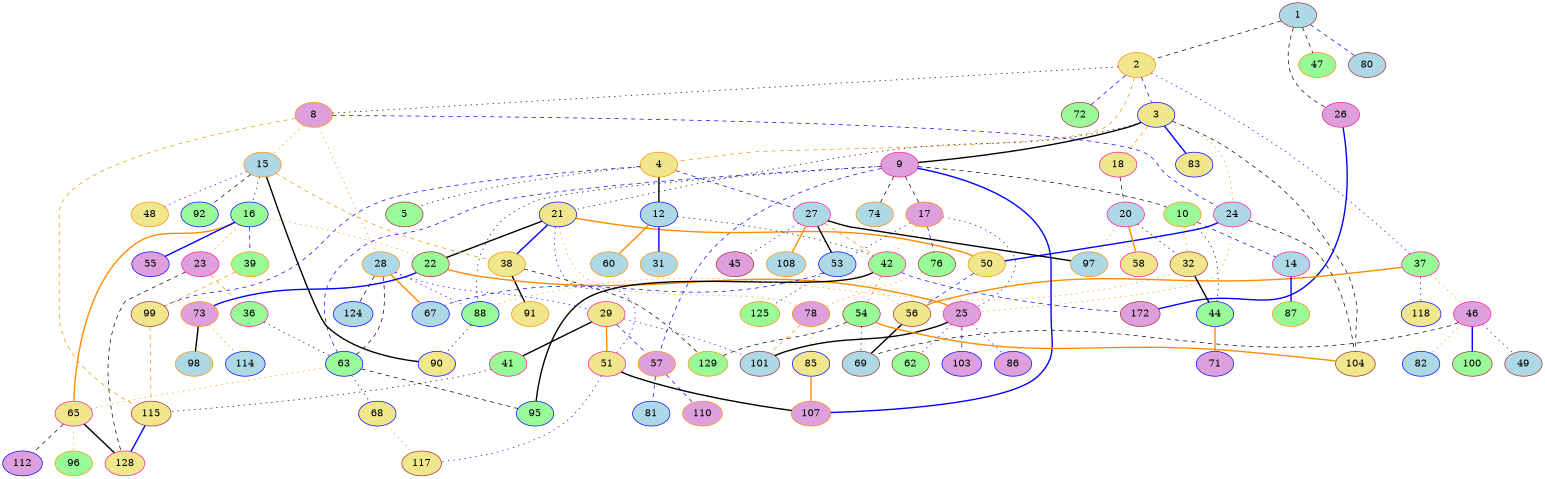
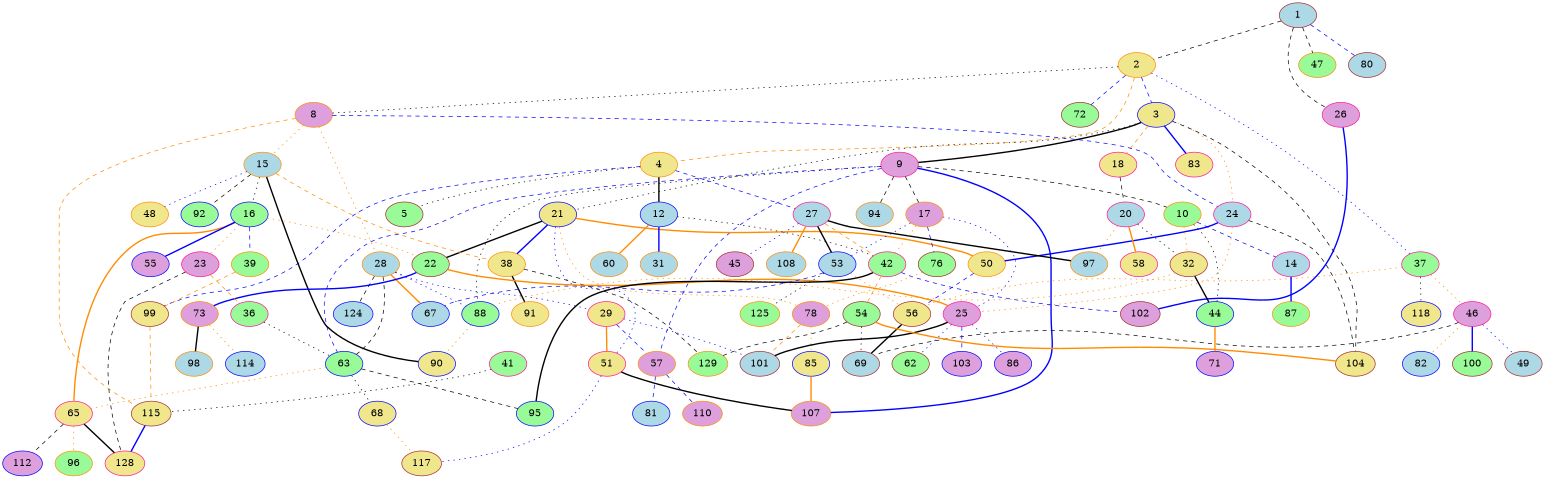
node "83": color blue -> deeppink
node "74": label "74" -> "94"
edge "37" -- "56": style bold -> dotted
node "172": label "172" -> "102"
edge "29" -- "41": removed
edge "88" -- "90": color black -> darkorange
